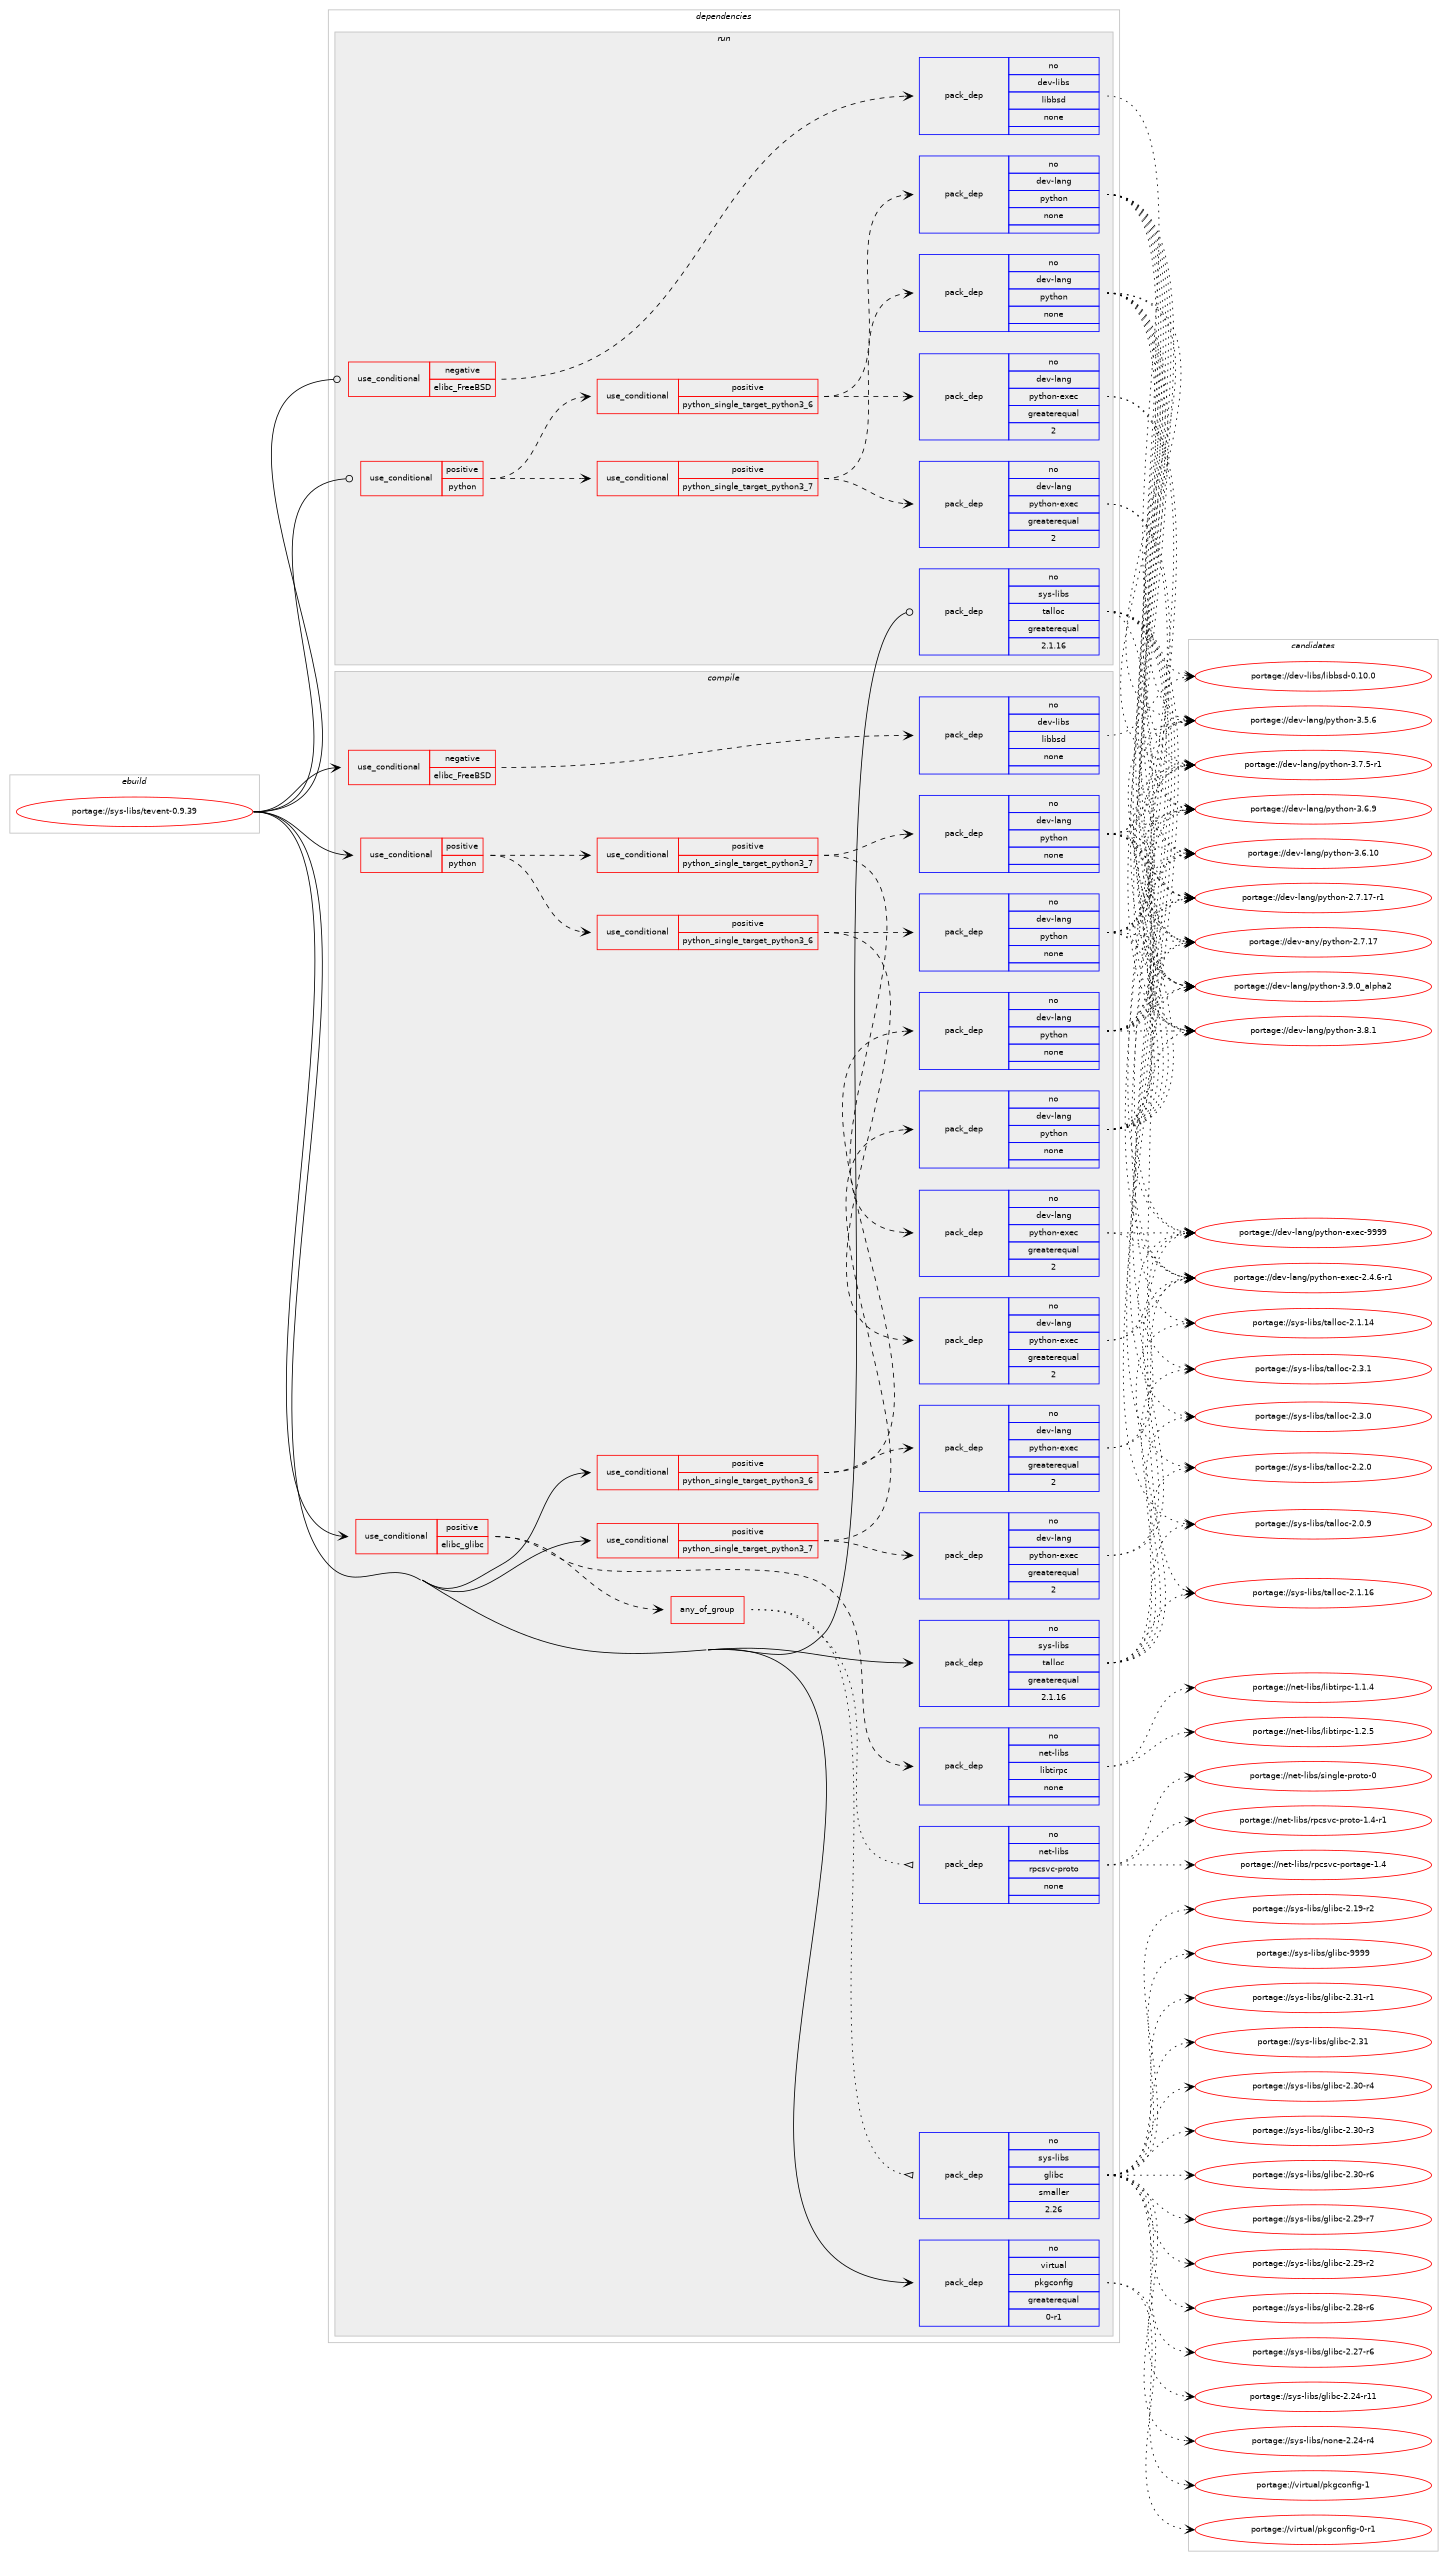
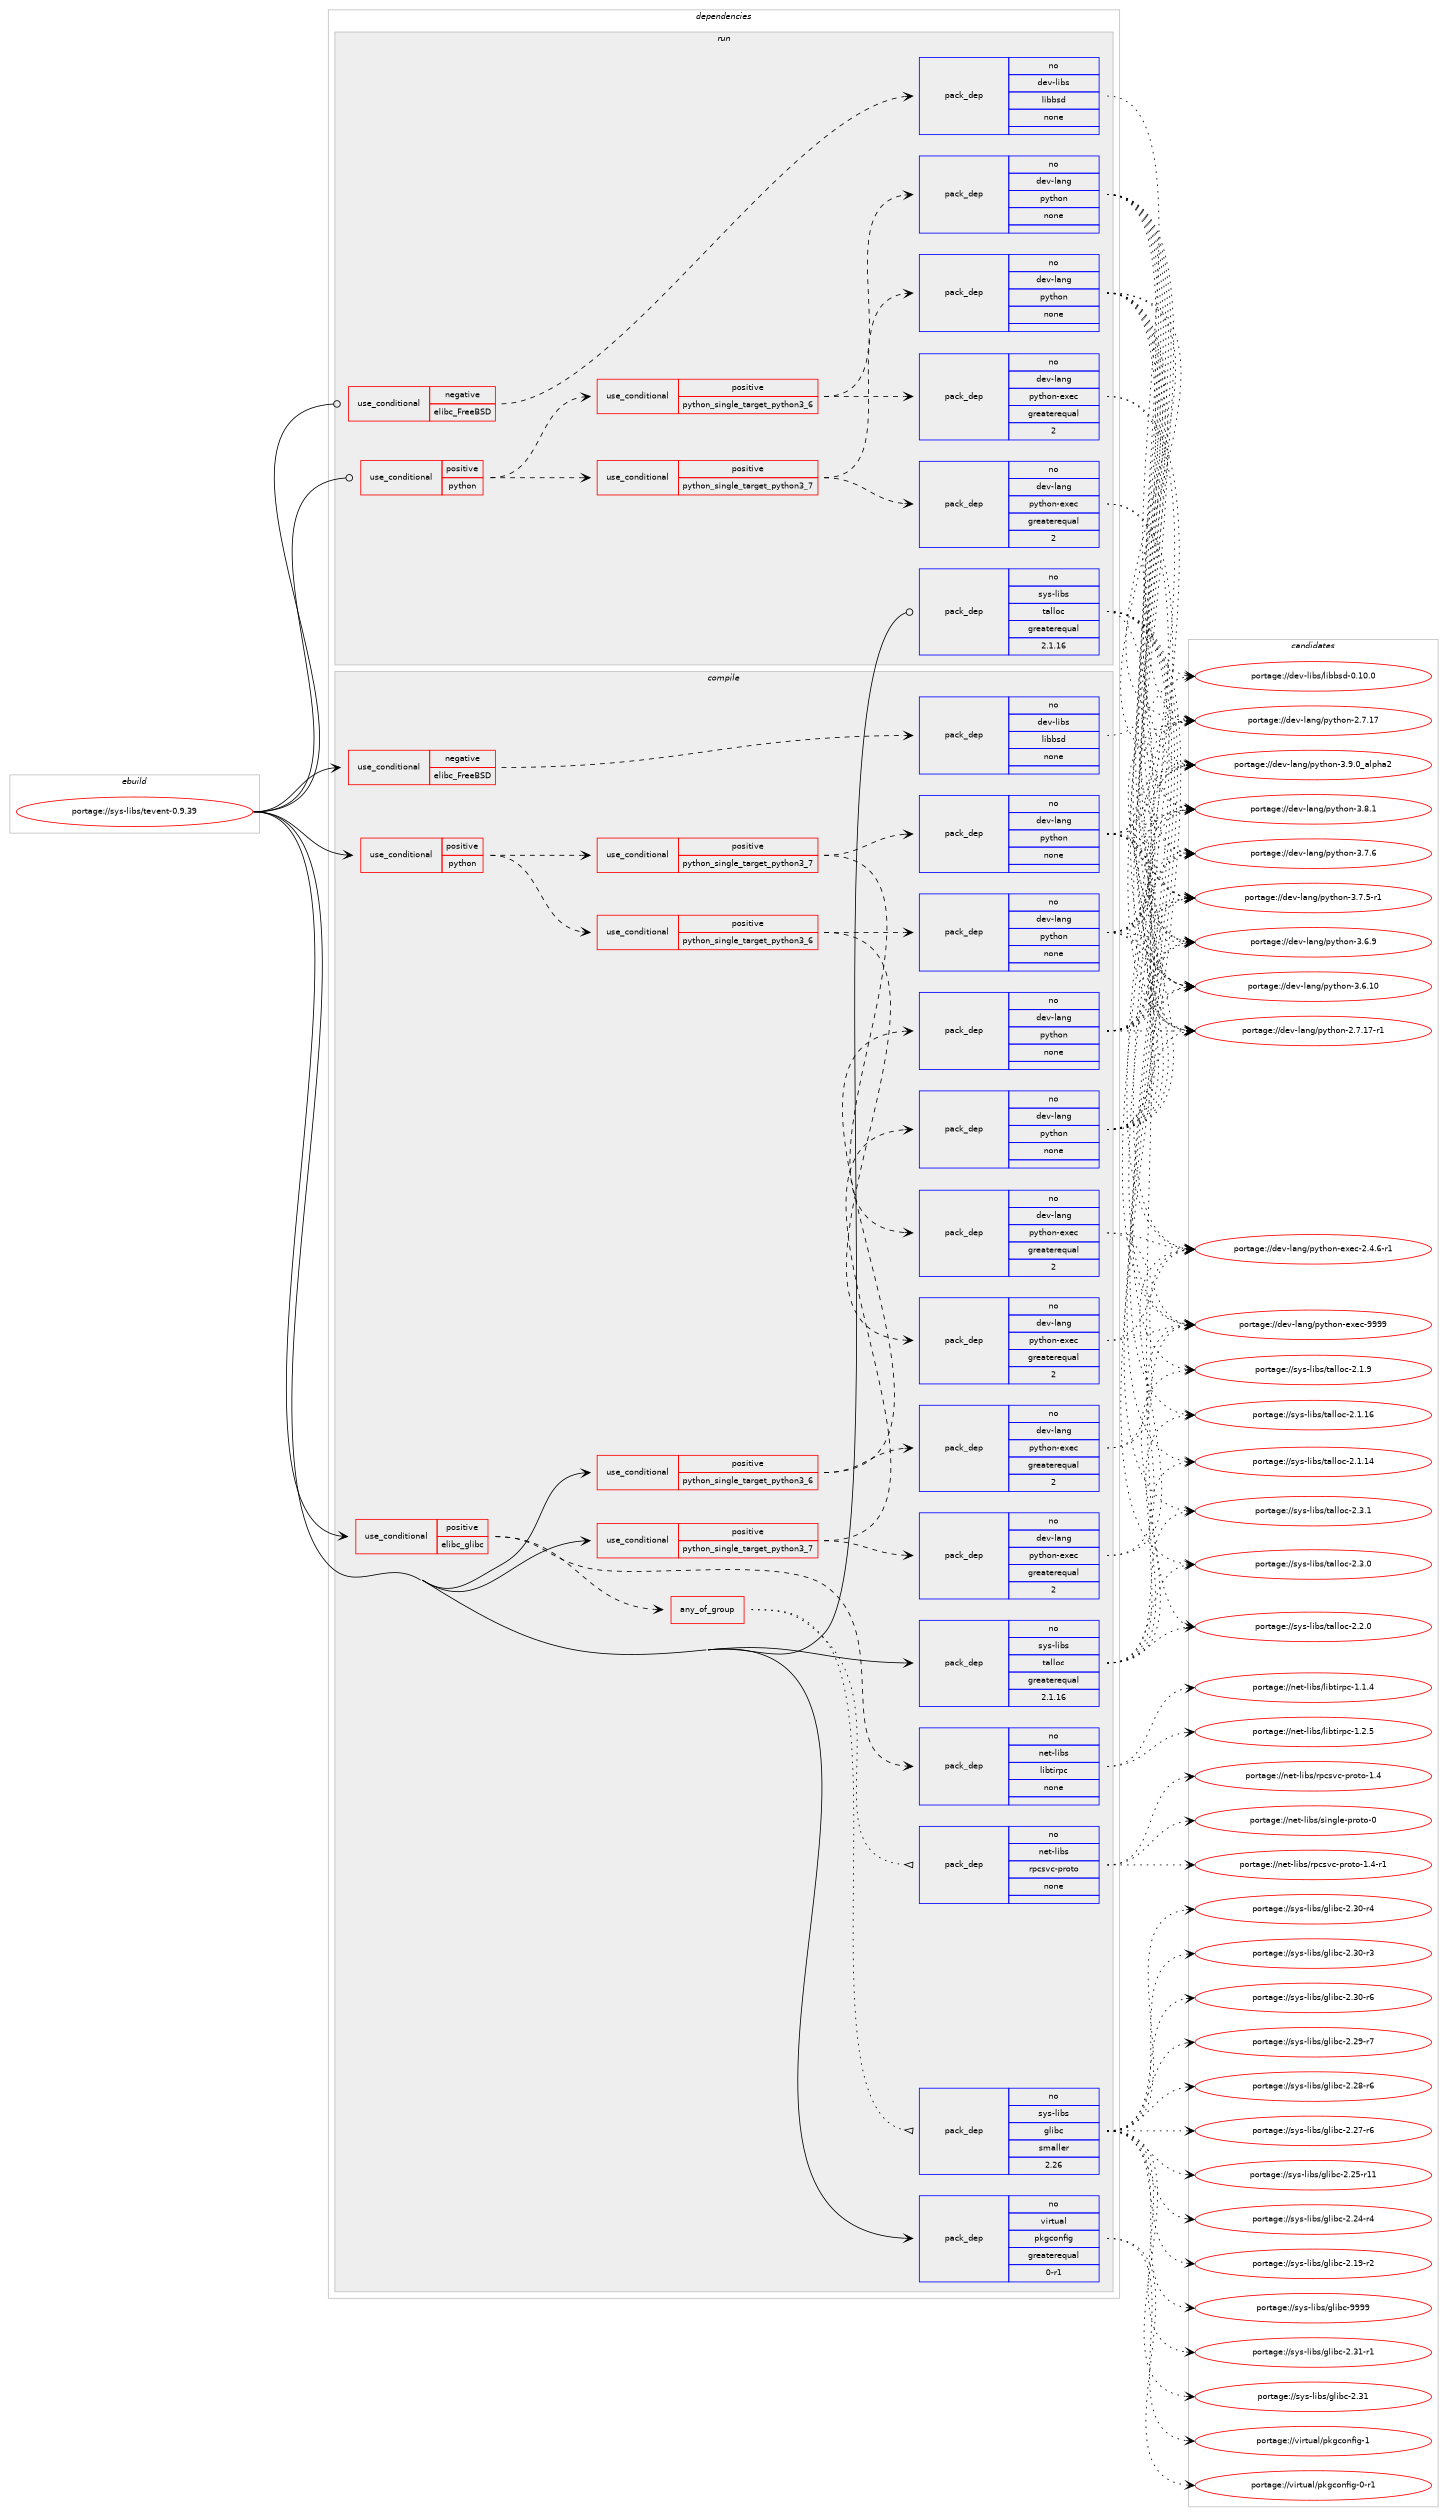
node "portage://dev-lang/python-3.5.6": label "portage://dev-lang/python-3.5.6" -> "portage://dev-lang/python-3.7.6"
node "portage://dev-any/python-2.7.17": label "portage://dev-any/python-2.7.17" -> "portage://dev-lang/python-2.7.17"
node "portage://sys-libs/talloc-2.0.9": label "portage://sys-libs/talloc-2.0.9" -> "portage://sys-libs/talloc-2.1.9"
node "portage://net-libs/rpcsvc-portage-1.4": label "portage://net-libs/rpcsvc-portage-1.4" -> "portage://net-libs/rpcsvc-proto-1.4"
node "portage://sys-libs/glibc-2.29-r2": removed
node "portage://sys-libs/glibc-2.24-r11": label "portage://sys-libs/glibc-2.24-r11" -> "portage://sys-libs/glibc-2.25-r11"
node "portage://sys-libs/none-2.24-r4": label "portage://sys-libs/none-2.24-r4" -> "portage://sys-libs/glibc-2.24-r4"
